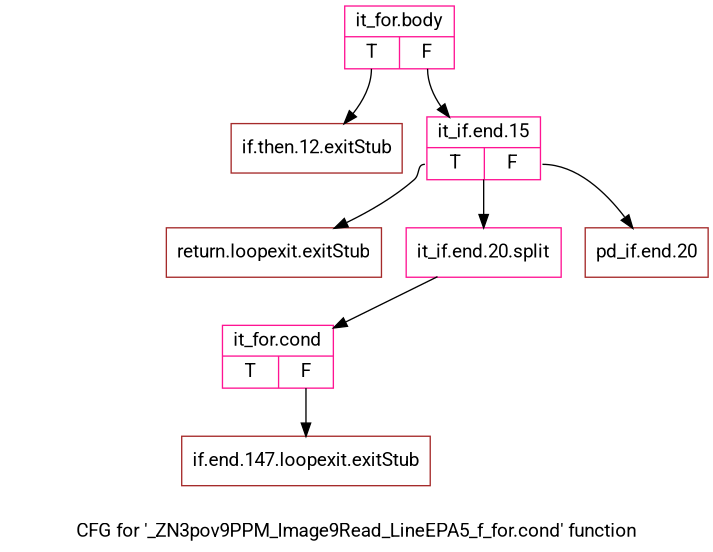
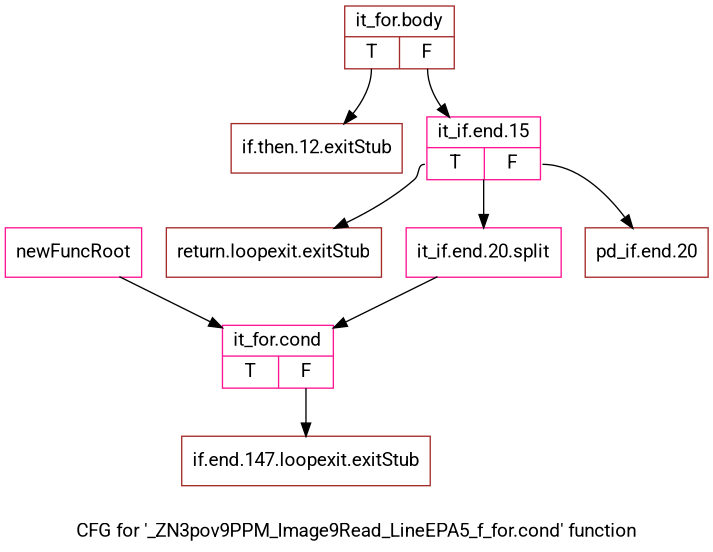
node "it_for.body": color deeppink -> brown
node "newFuncRoot": added
